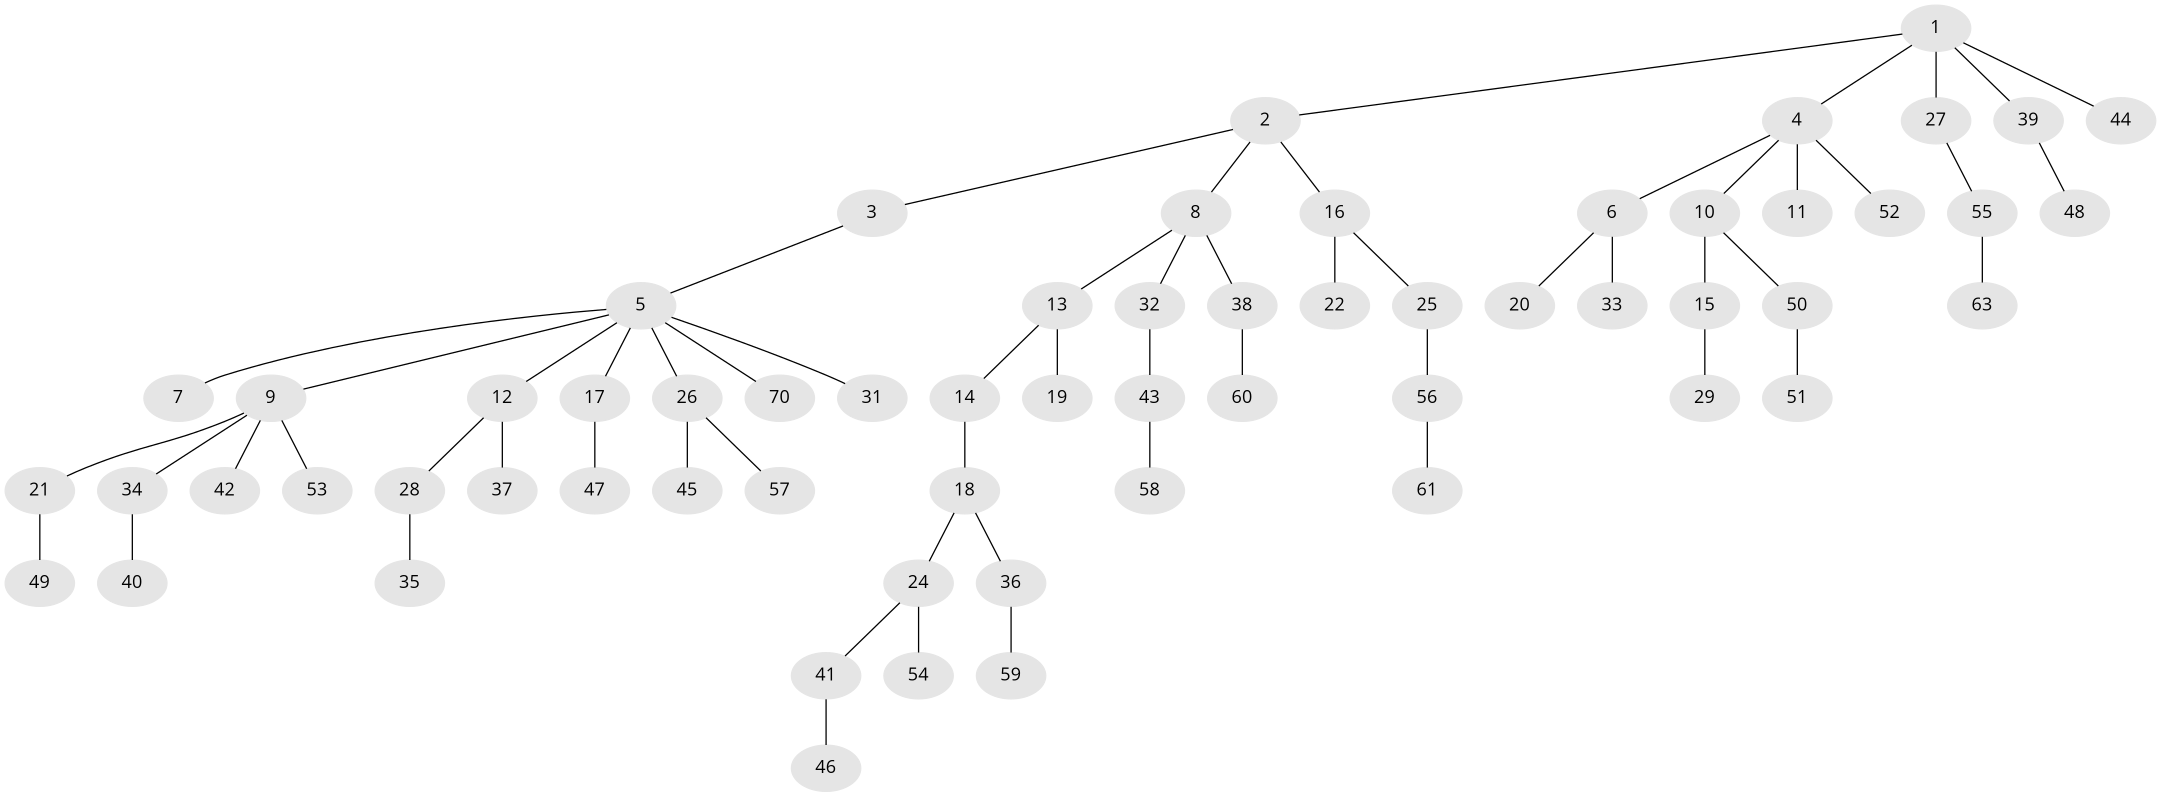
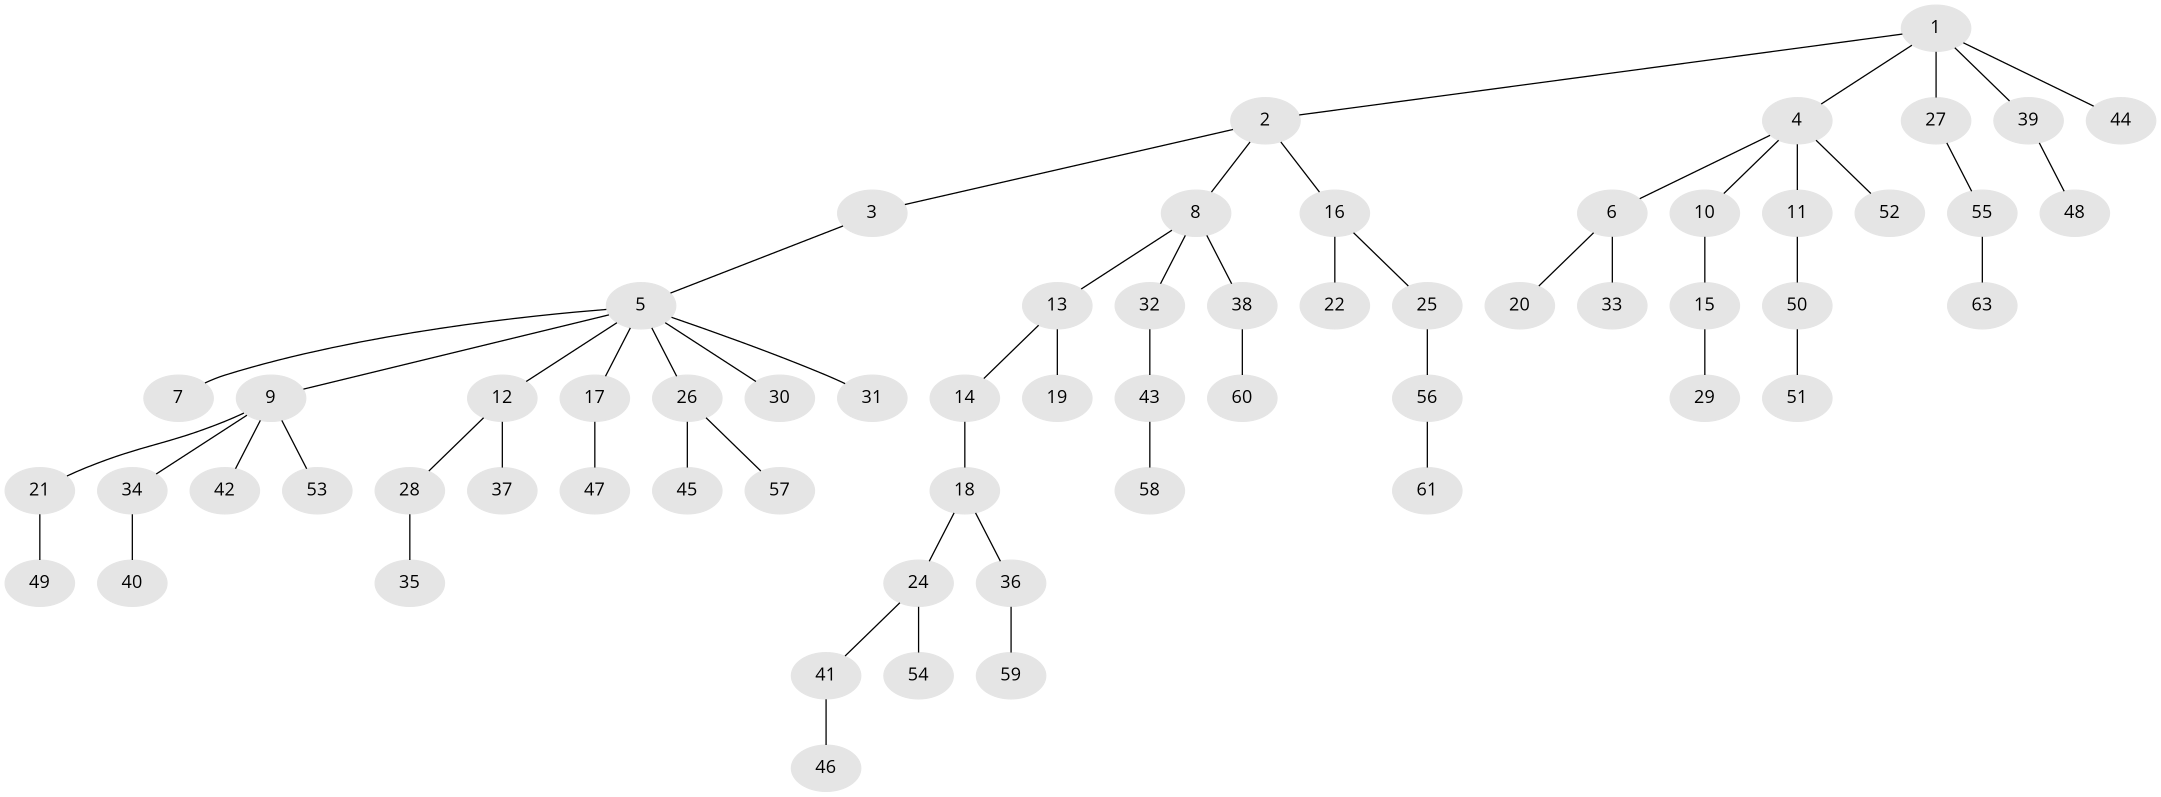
edge "10" -- "50": now "11" -- "50"
node "70": label "70" -> "30"
